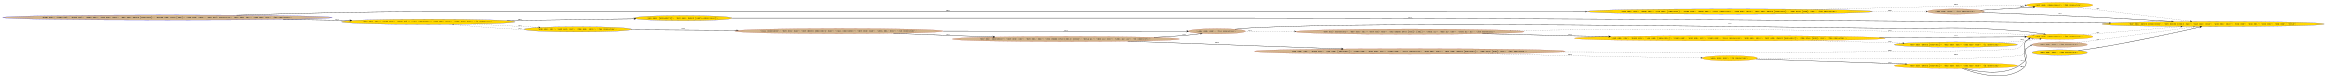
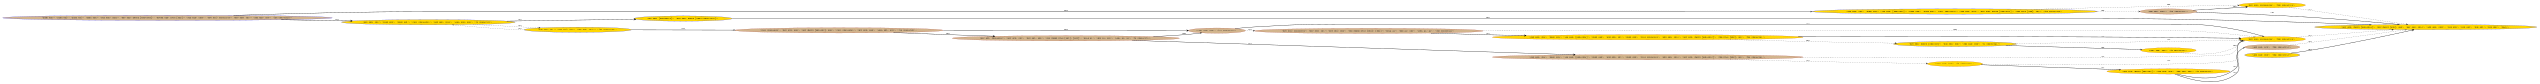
node "'test eax, eax', 'jg 0x804c3a1',": added
